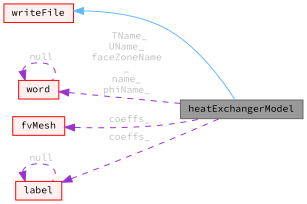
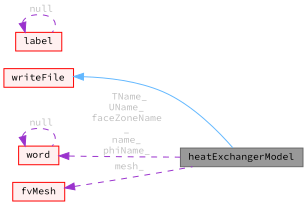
edge "heatExchangerModel" -> "fvMesh": label " coeffs_" -> " mesh_"
edge "heatExchangerModel" -> "label": removed, label "coeffs_"
